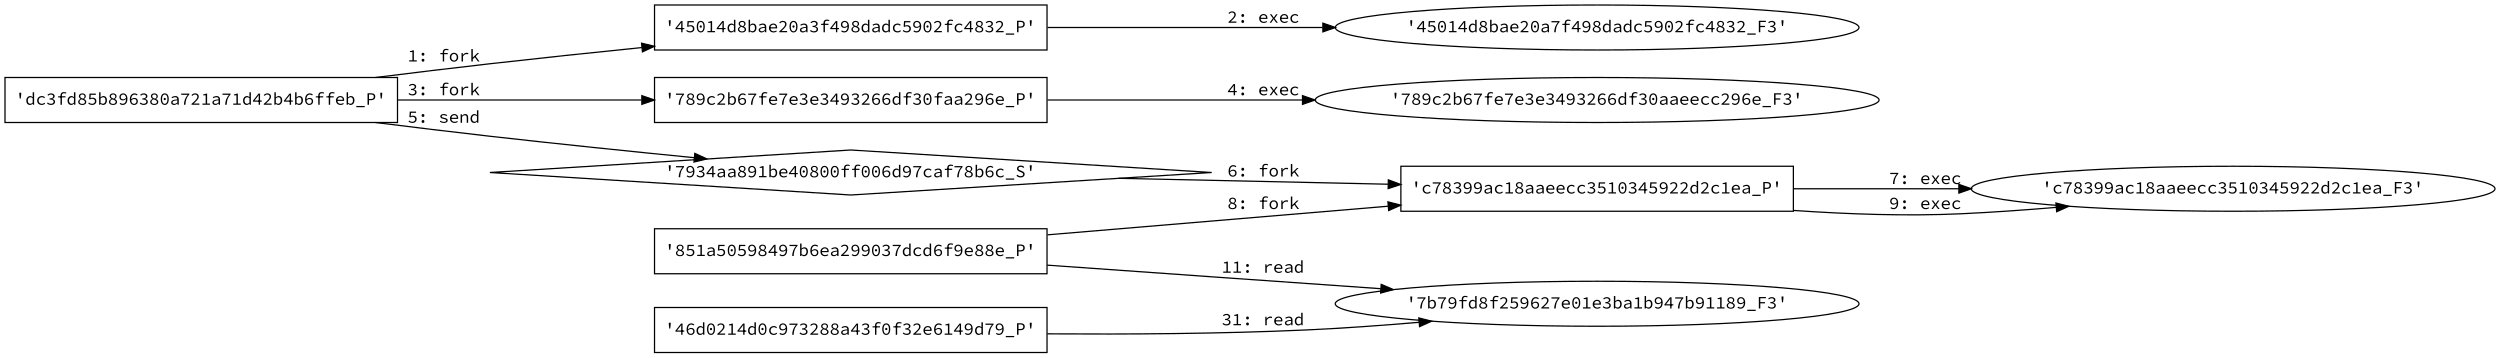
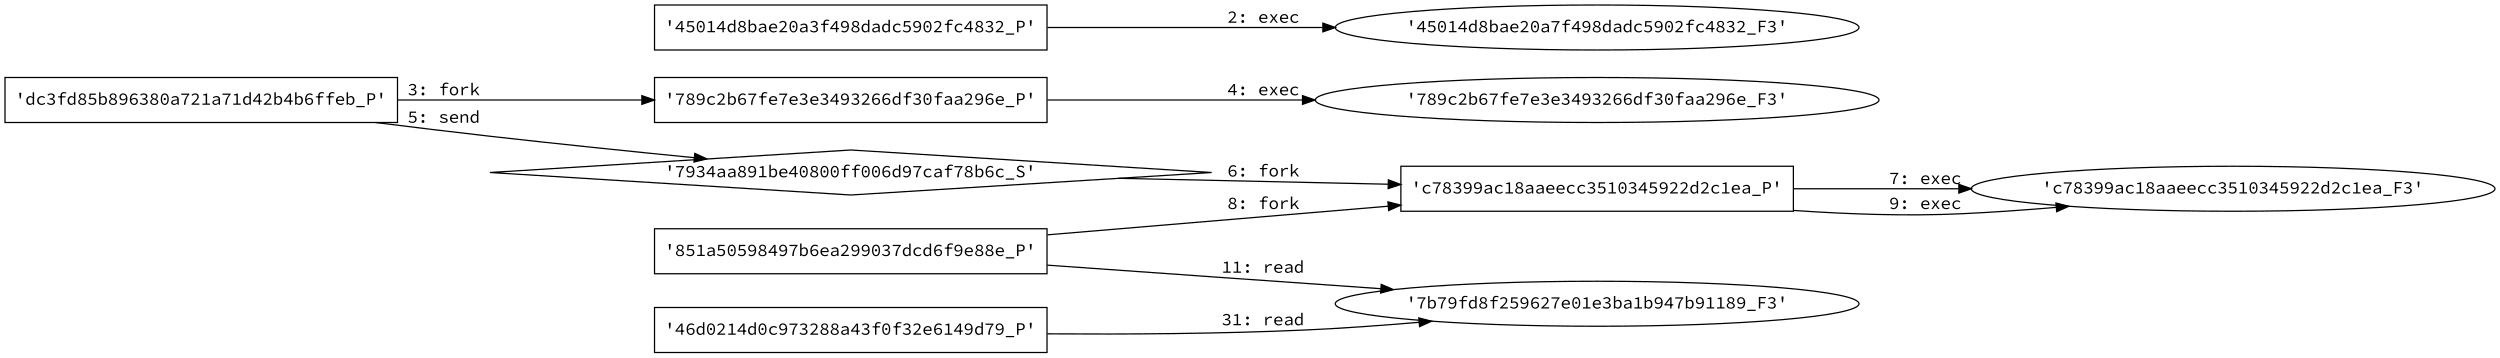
edge "'dc3fd85b896380a721a71d42b4b6ffeb_P'" -> "'45014d8bae20a3f498dadc5902fc4832_P'": removed, label "1: fork"
node "'789c2b67fe7e3e3493266df30aaeecc296e_F3'": label "'789c2b67fe7e3e3493266df30aaeecc296e_F3'" -> "'789c2b67fe7e3e3493266df30faa296e_F3'"
